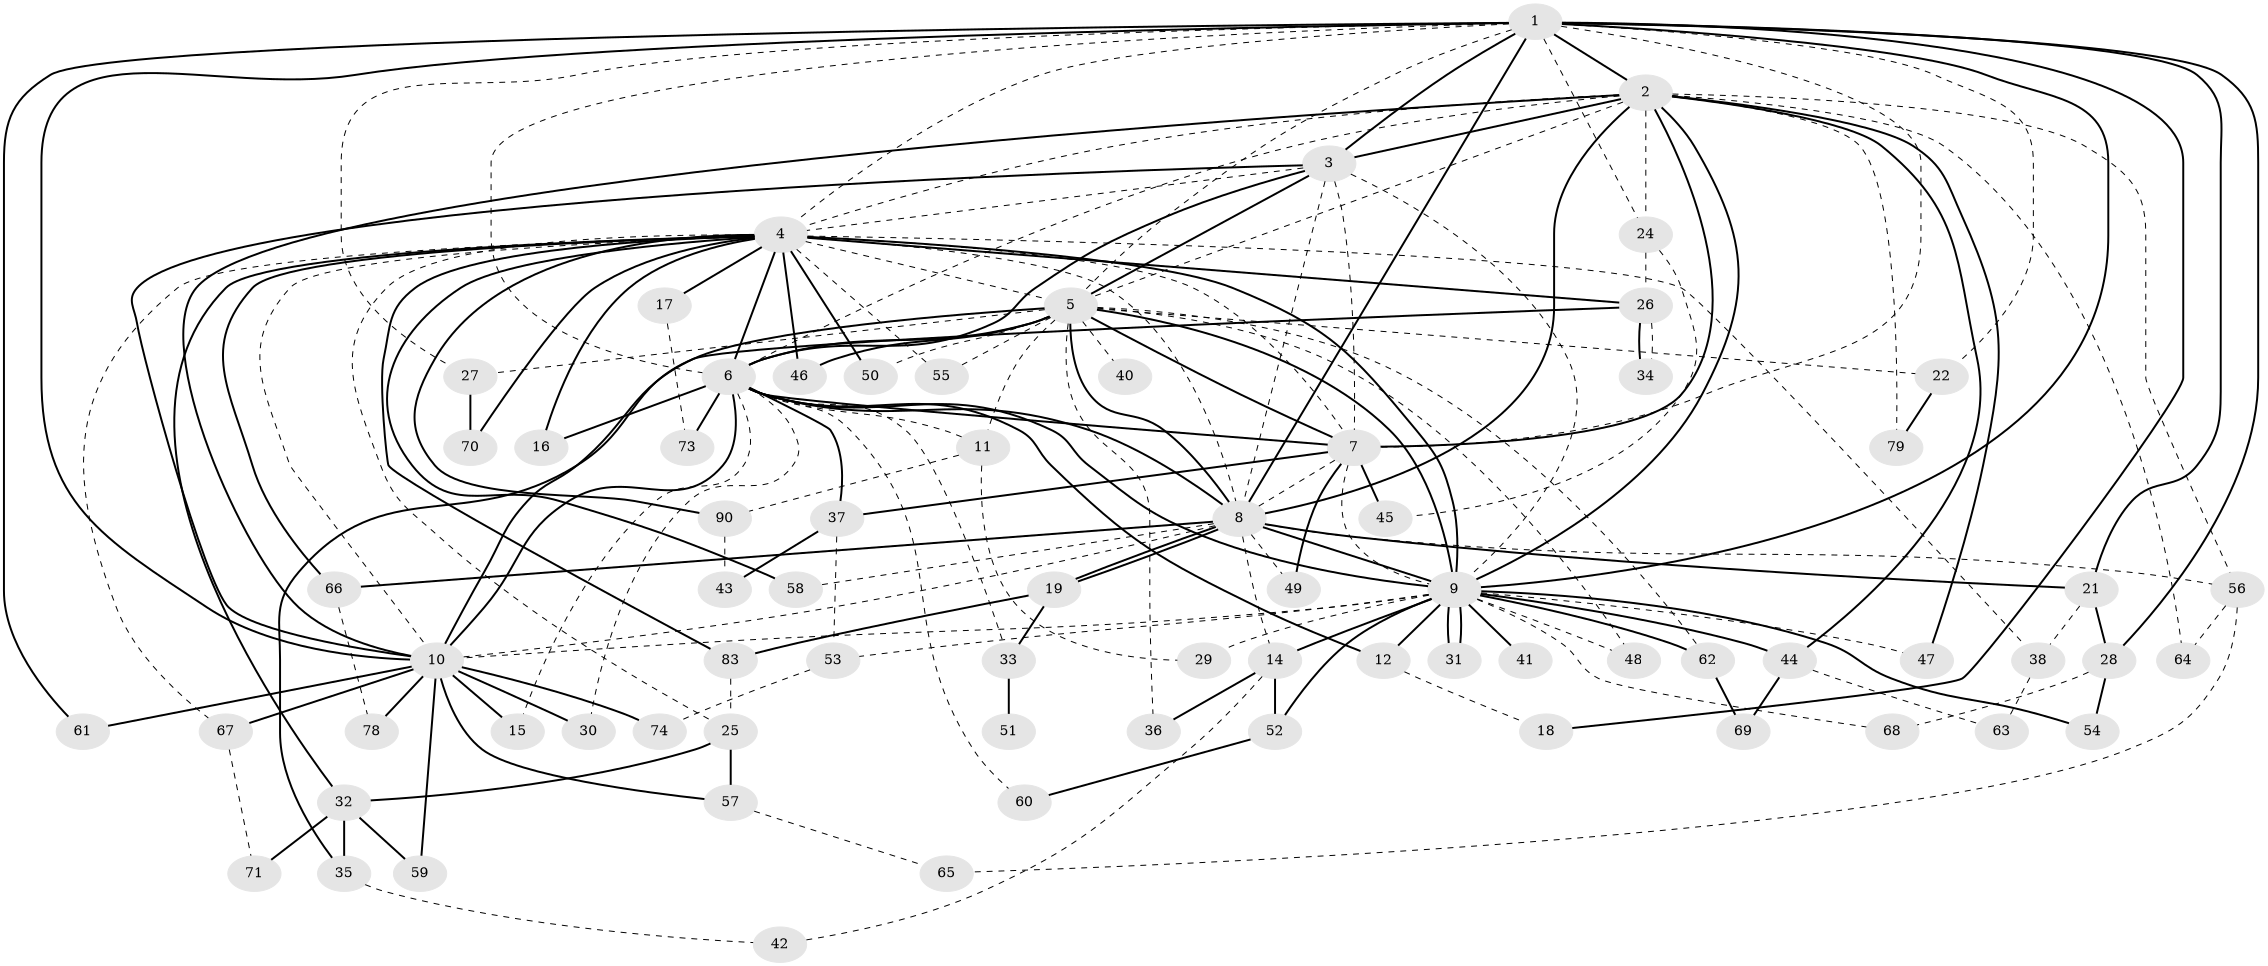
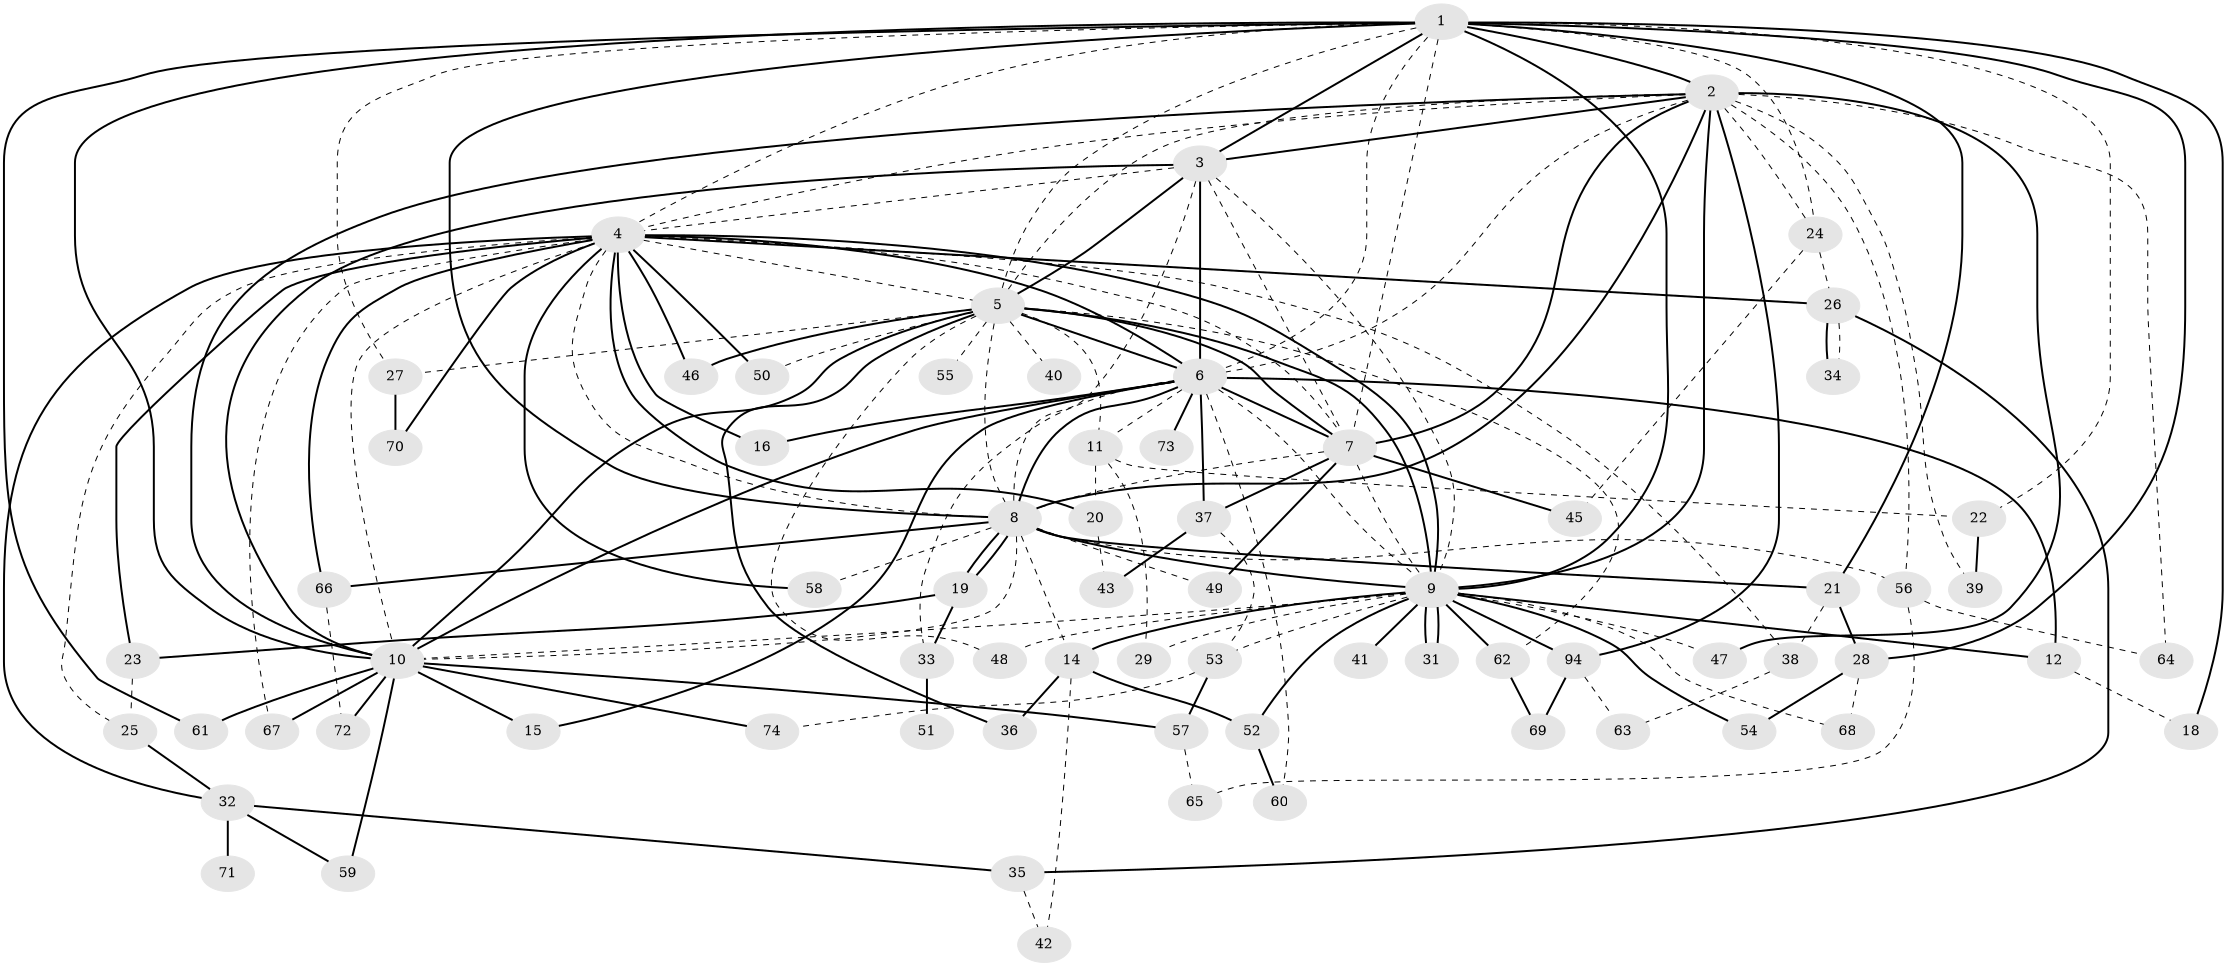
edge "4" -- "55": removed
node "17": removed
edge "5" -- "22": now "11" -- "22"
edge "5" -- "8": style bold -> dashed
node "79": label "79" -> "39"
edge "6" -- "9": style bold -> dashed
edge "5" -- "36": style dashed -> bold
node "90": label "90" -> "20"
edge "6" -- "15": style dashed -> bold
node "83": label "83" -> "23"
node "44": label "44" -> "94"
node "78": label "78" -> "72"
node "30": removed
edge "25" -- "57": now "53" -- "57"
edge "67" -- "71": removed
